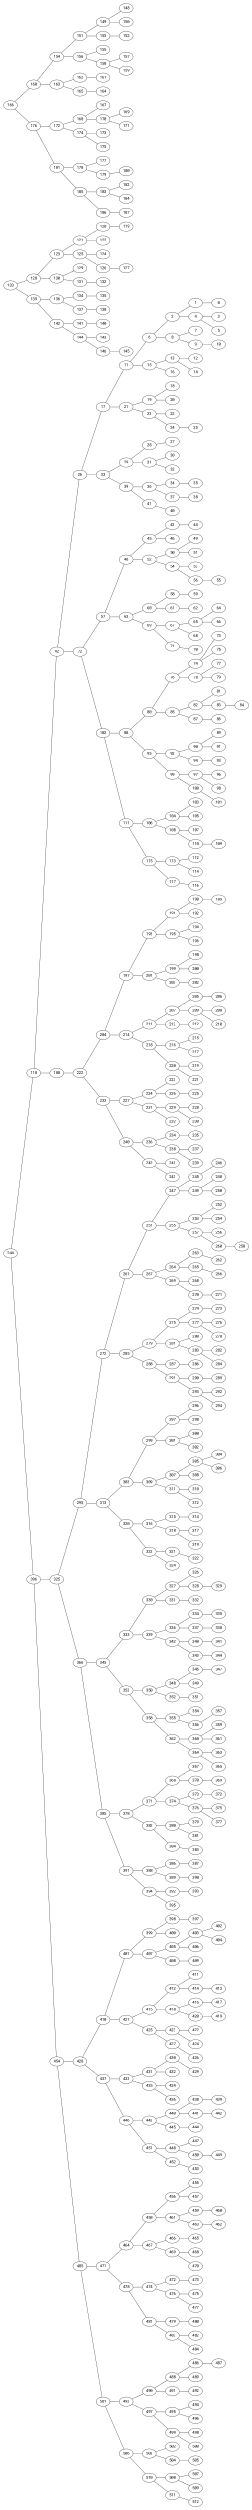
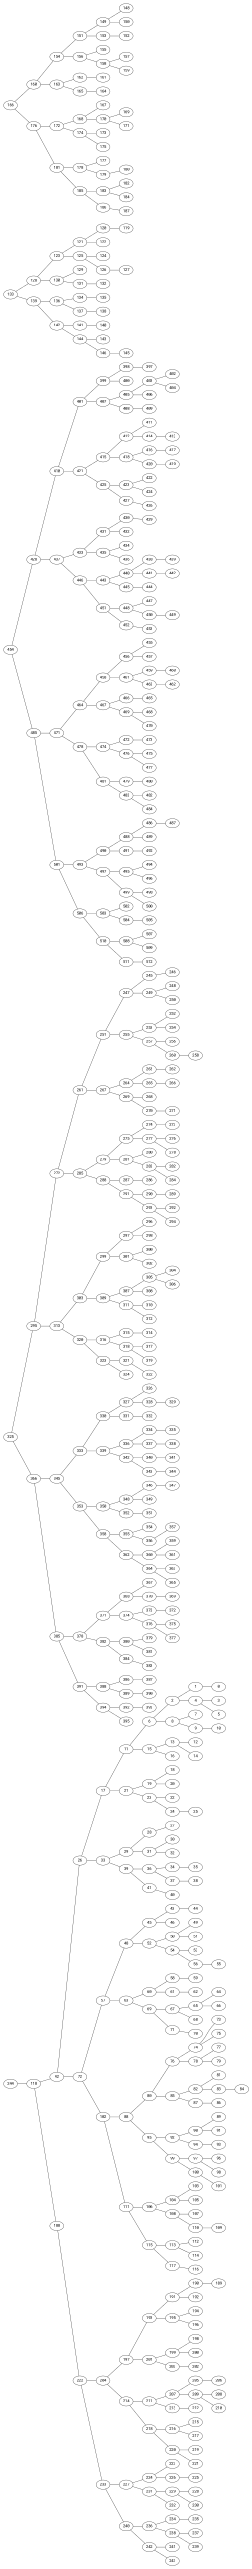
node "396": removed
